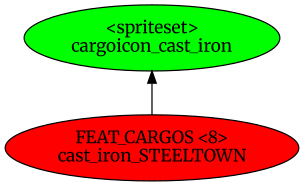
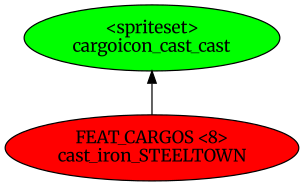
node "<spriteset> cargoicon_cast_iron": label "<spriteset> cargoicon_cast_iron" -> "<spriteset> cargoicon_cast_cast"
